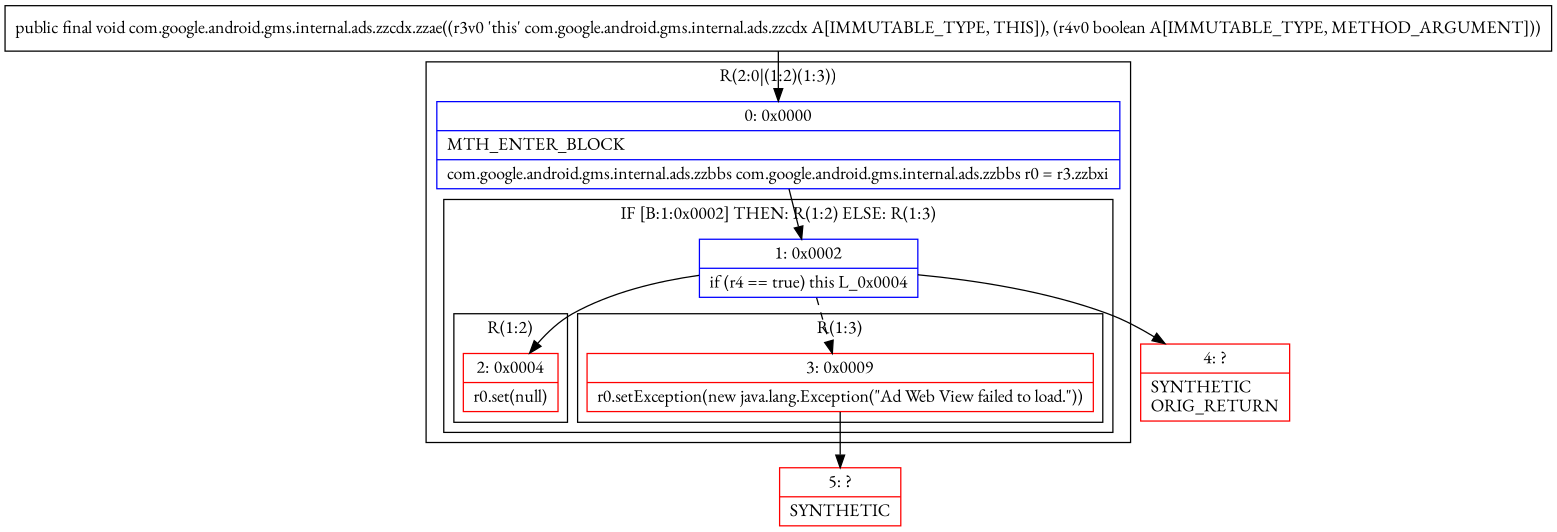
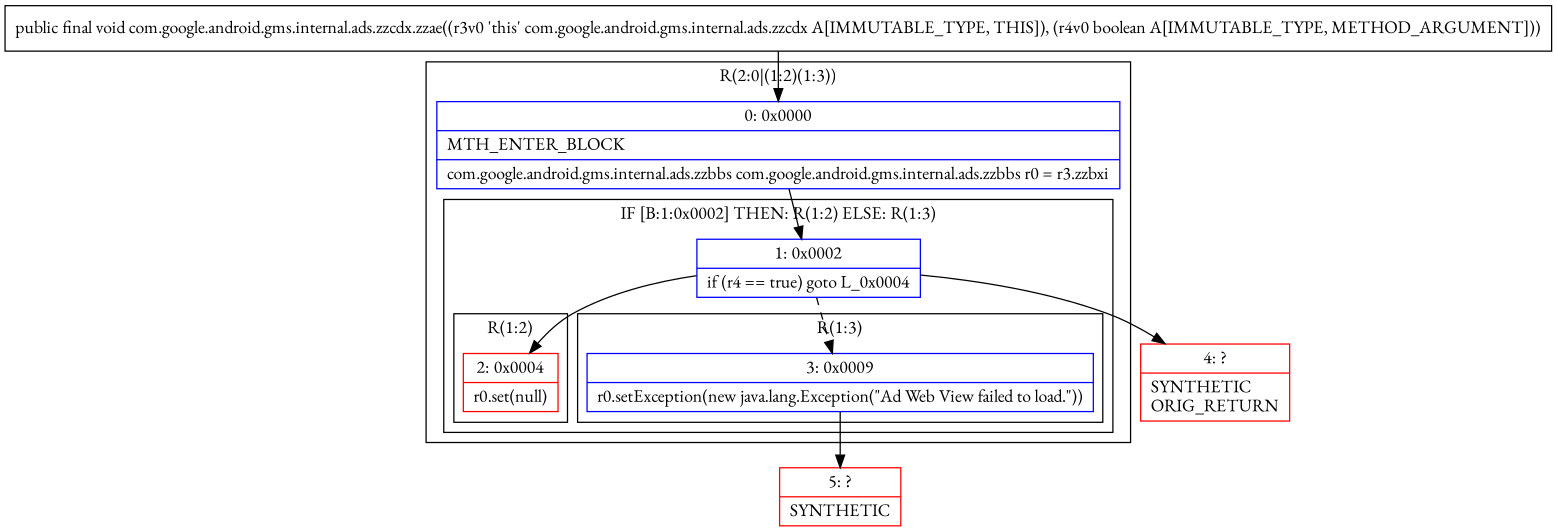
node "1: 0x0002": text "if (r4 == true) this L_0x0004" -> "if (r4 == true) goto L_0x0004"
node "3: 0x0009": color red -> blue
